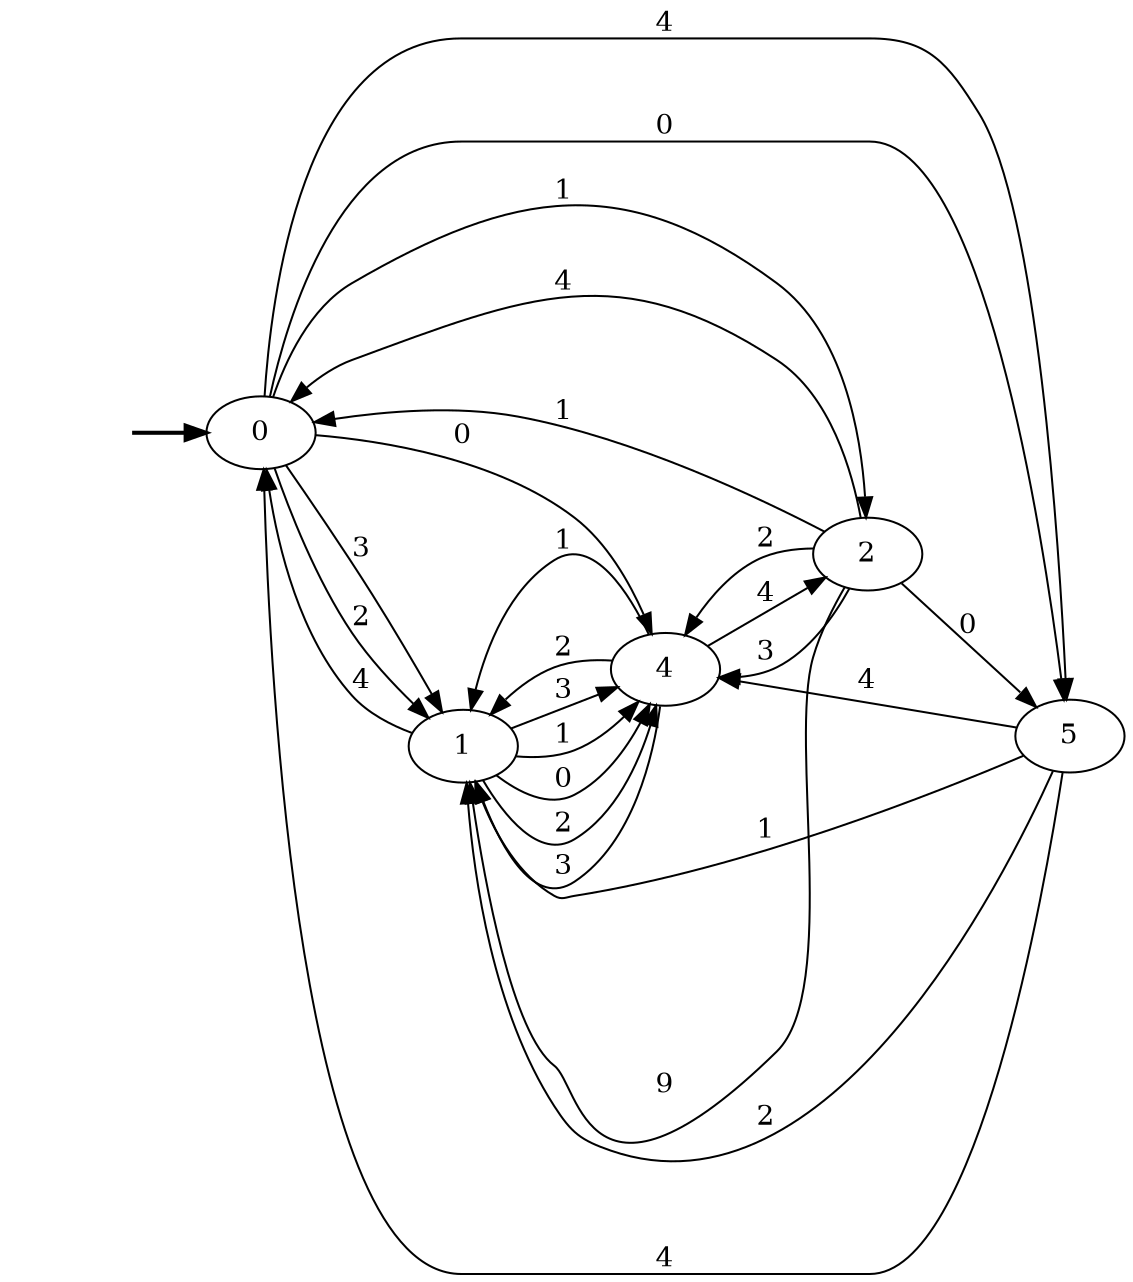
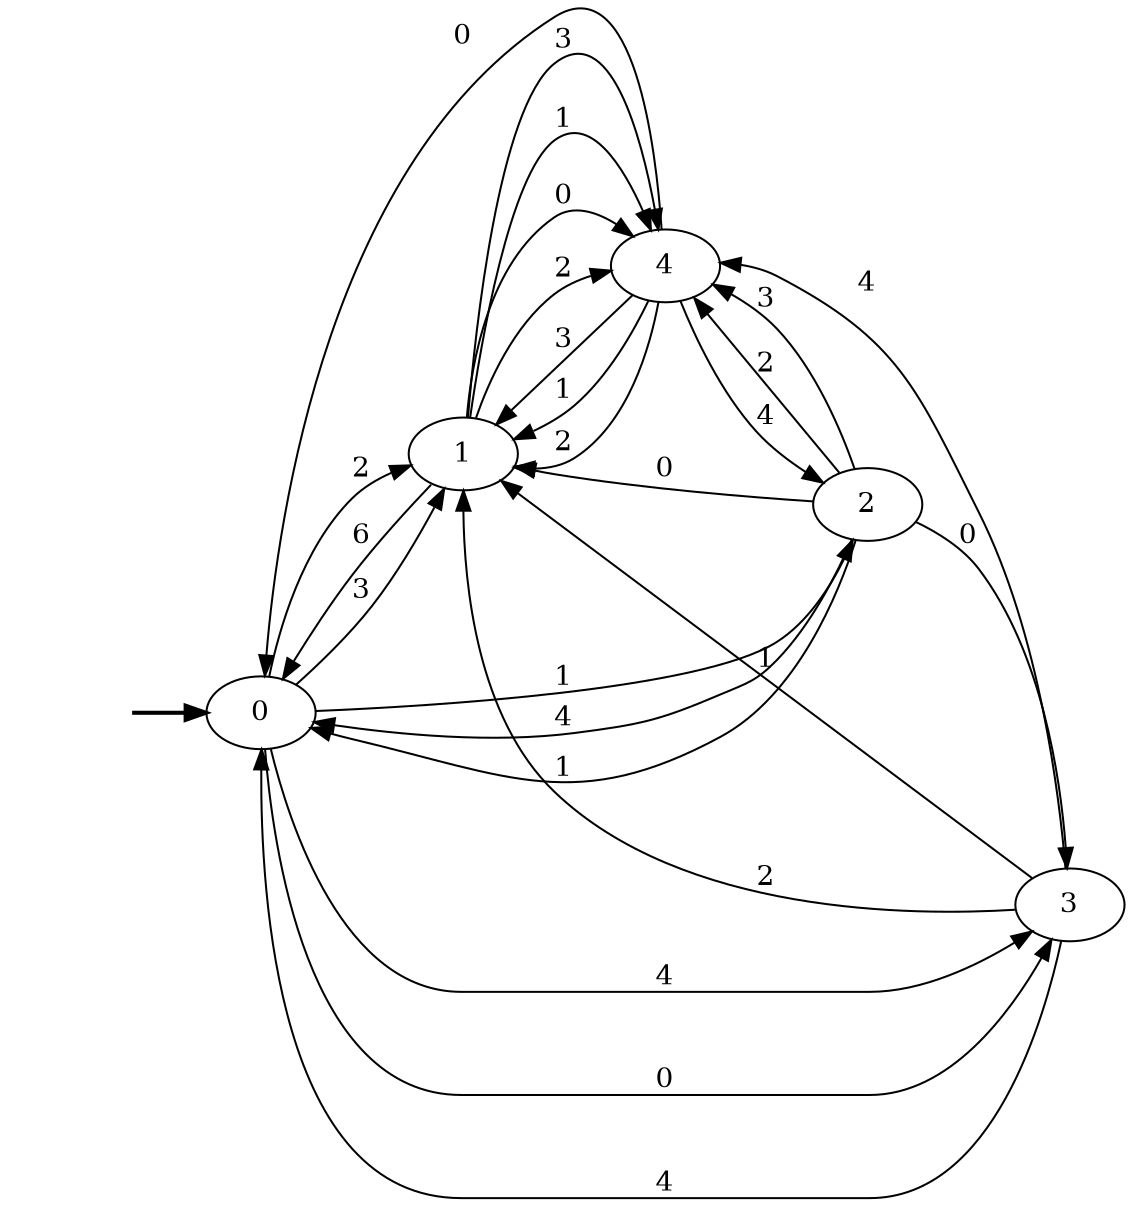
edge "0" -> "4": reversed
edge "1" -> "0": label "4" -> "6"
node "5": label "5" -> "3"
edge "2" -> "1": label "9" -> "0"
